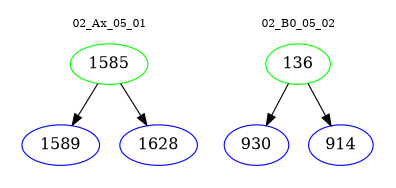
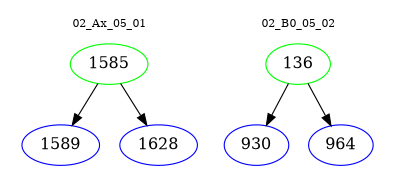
node "914": label "914" -> "964"
